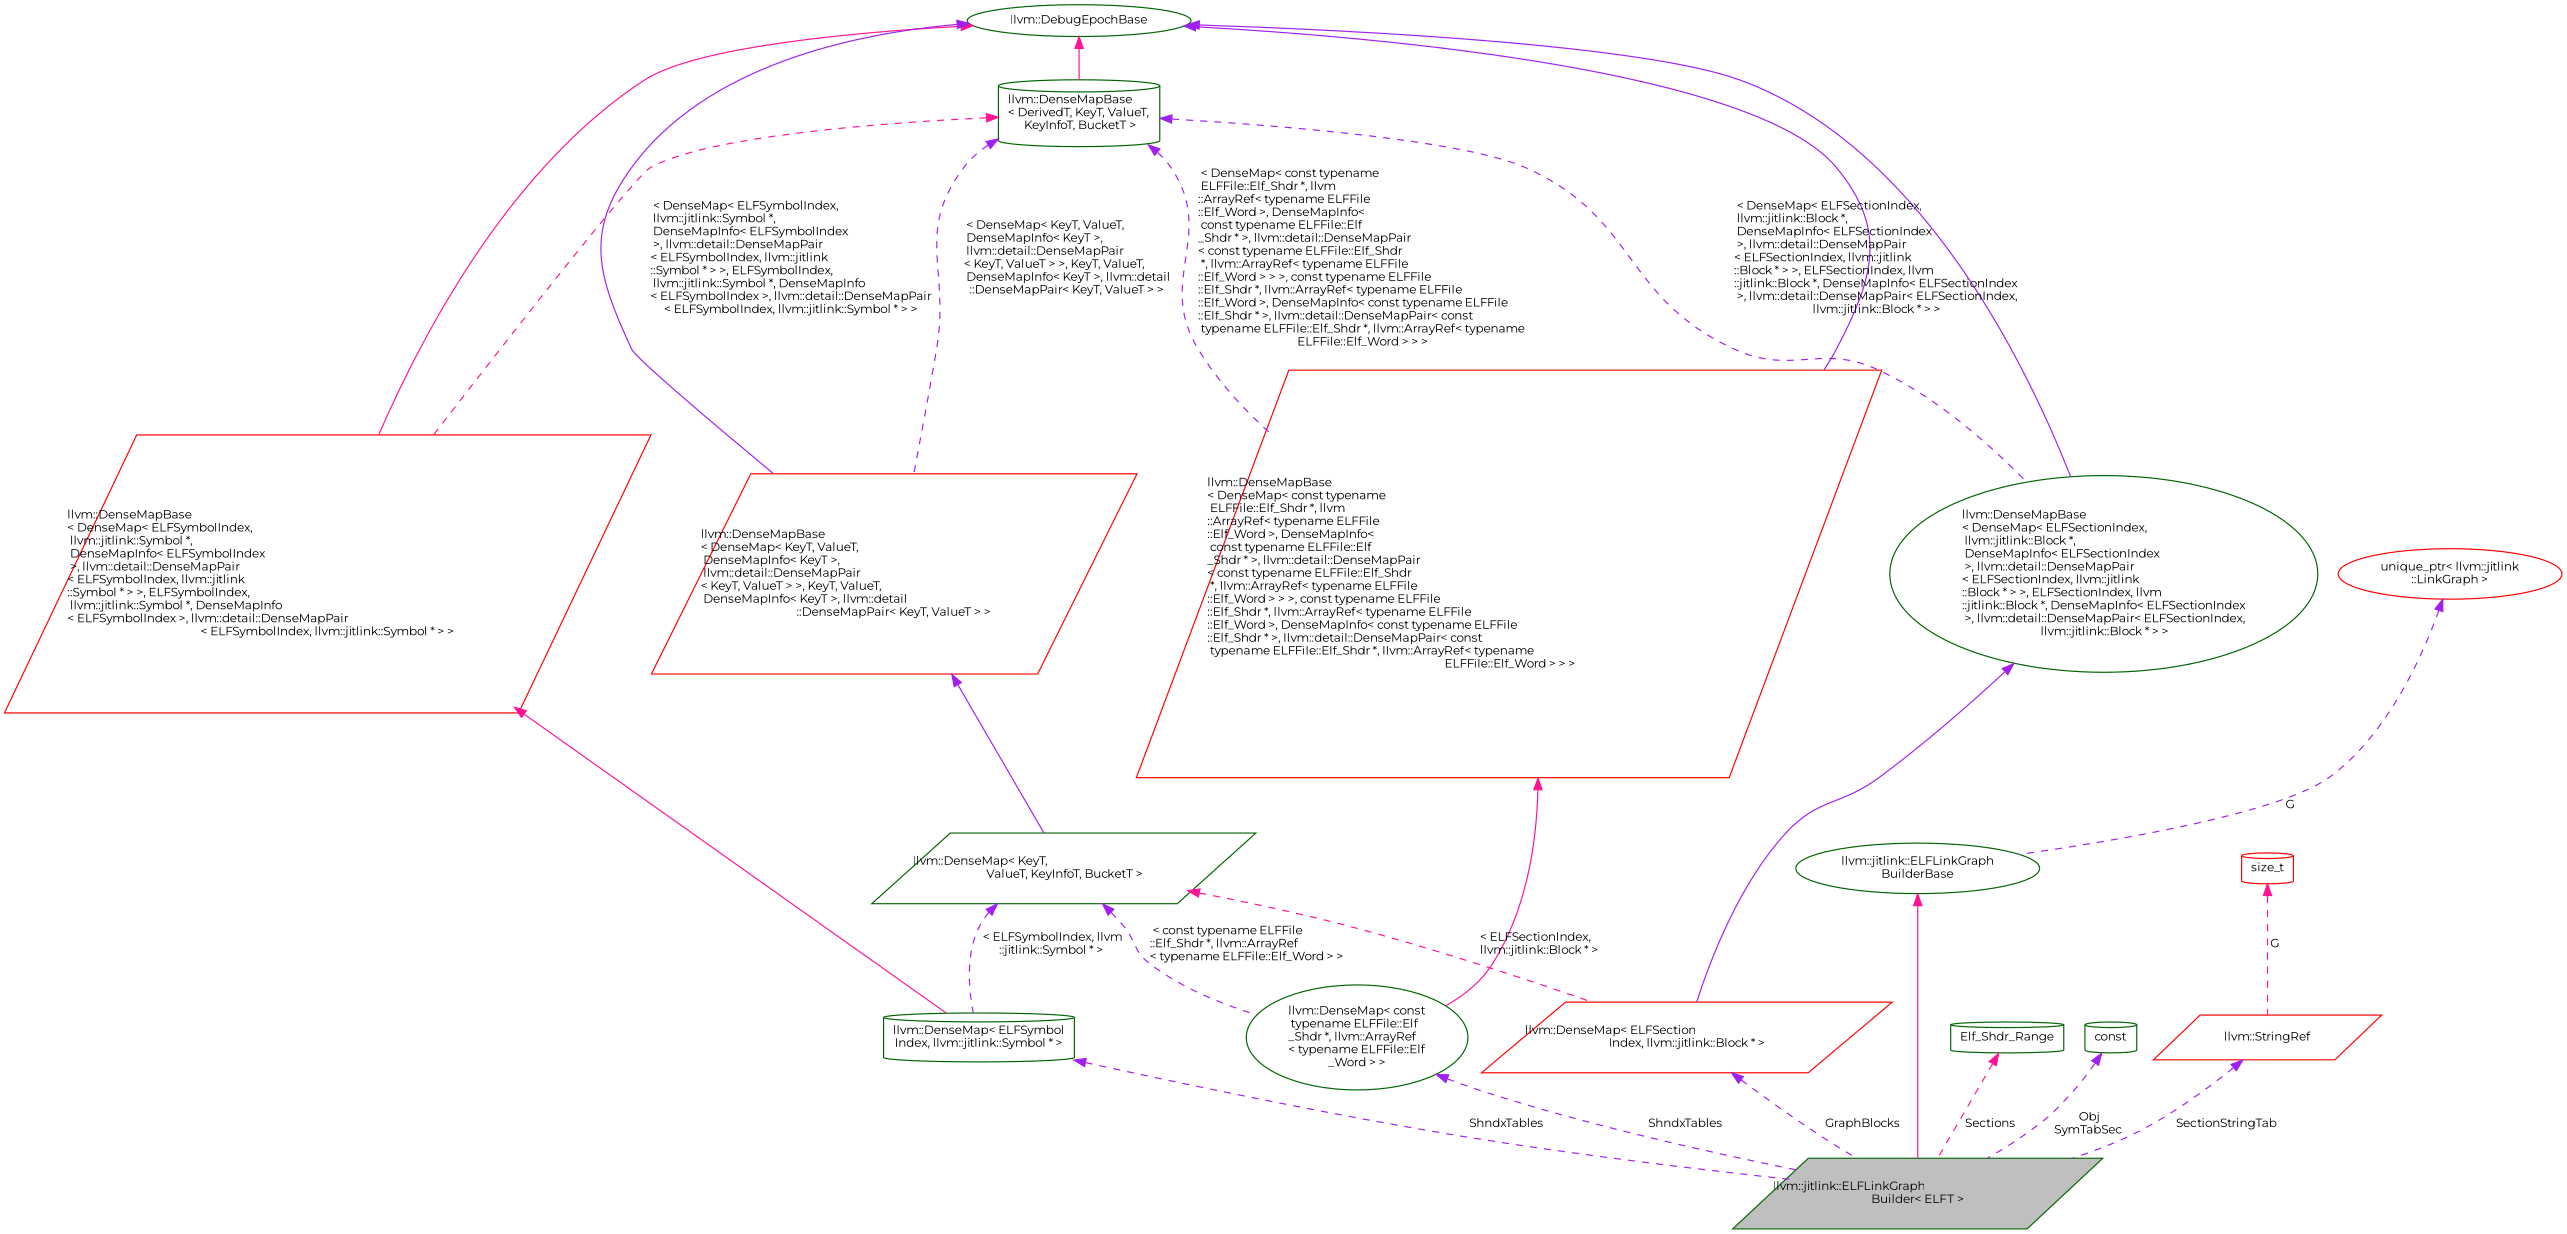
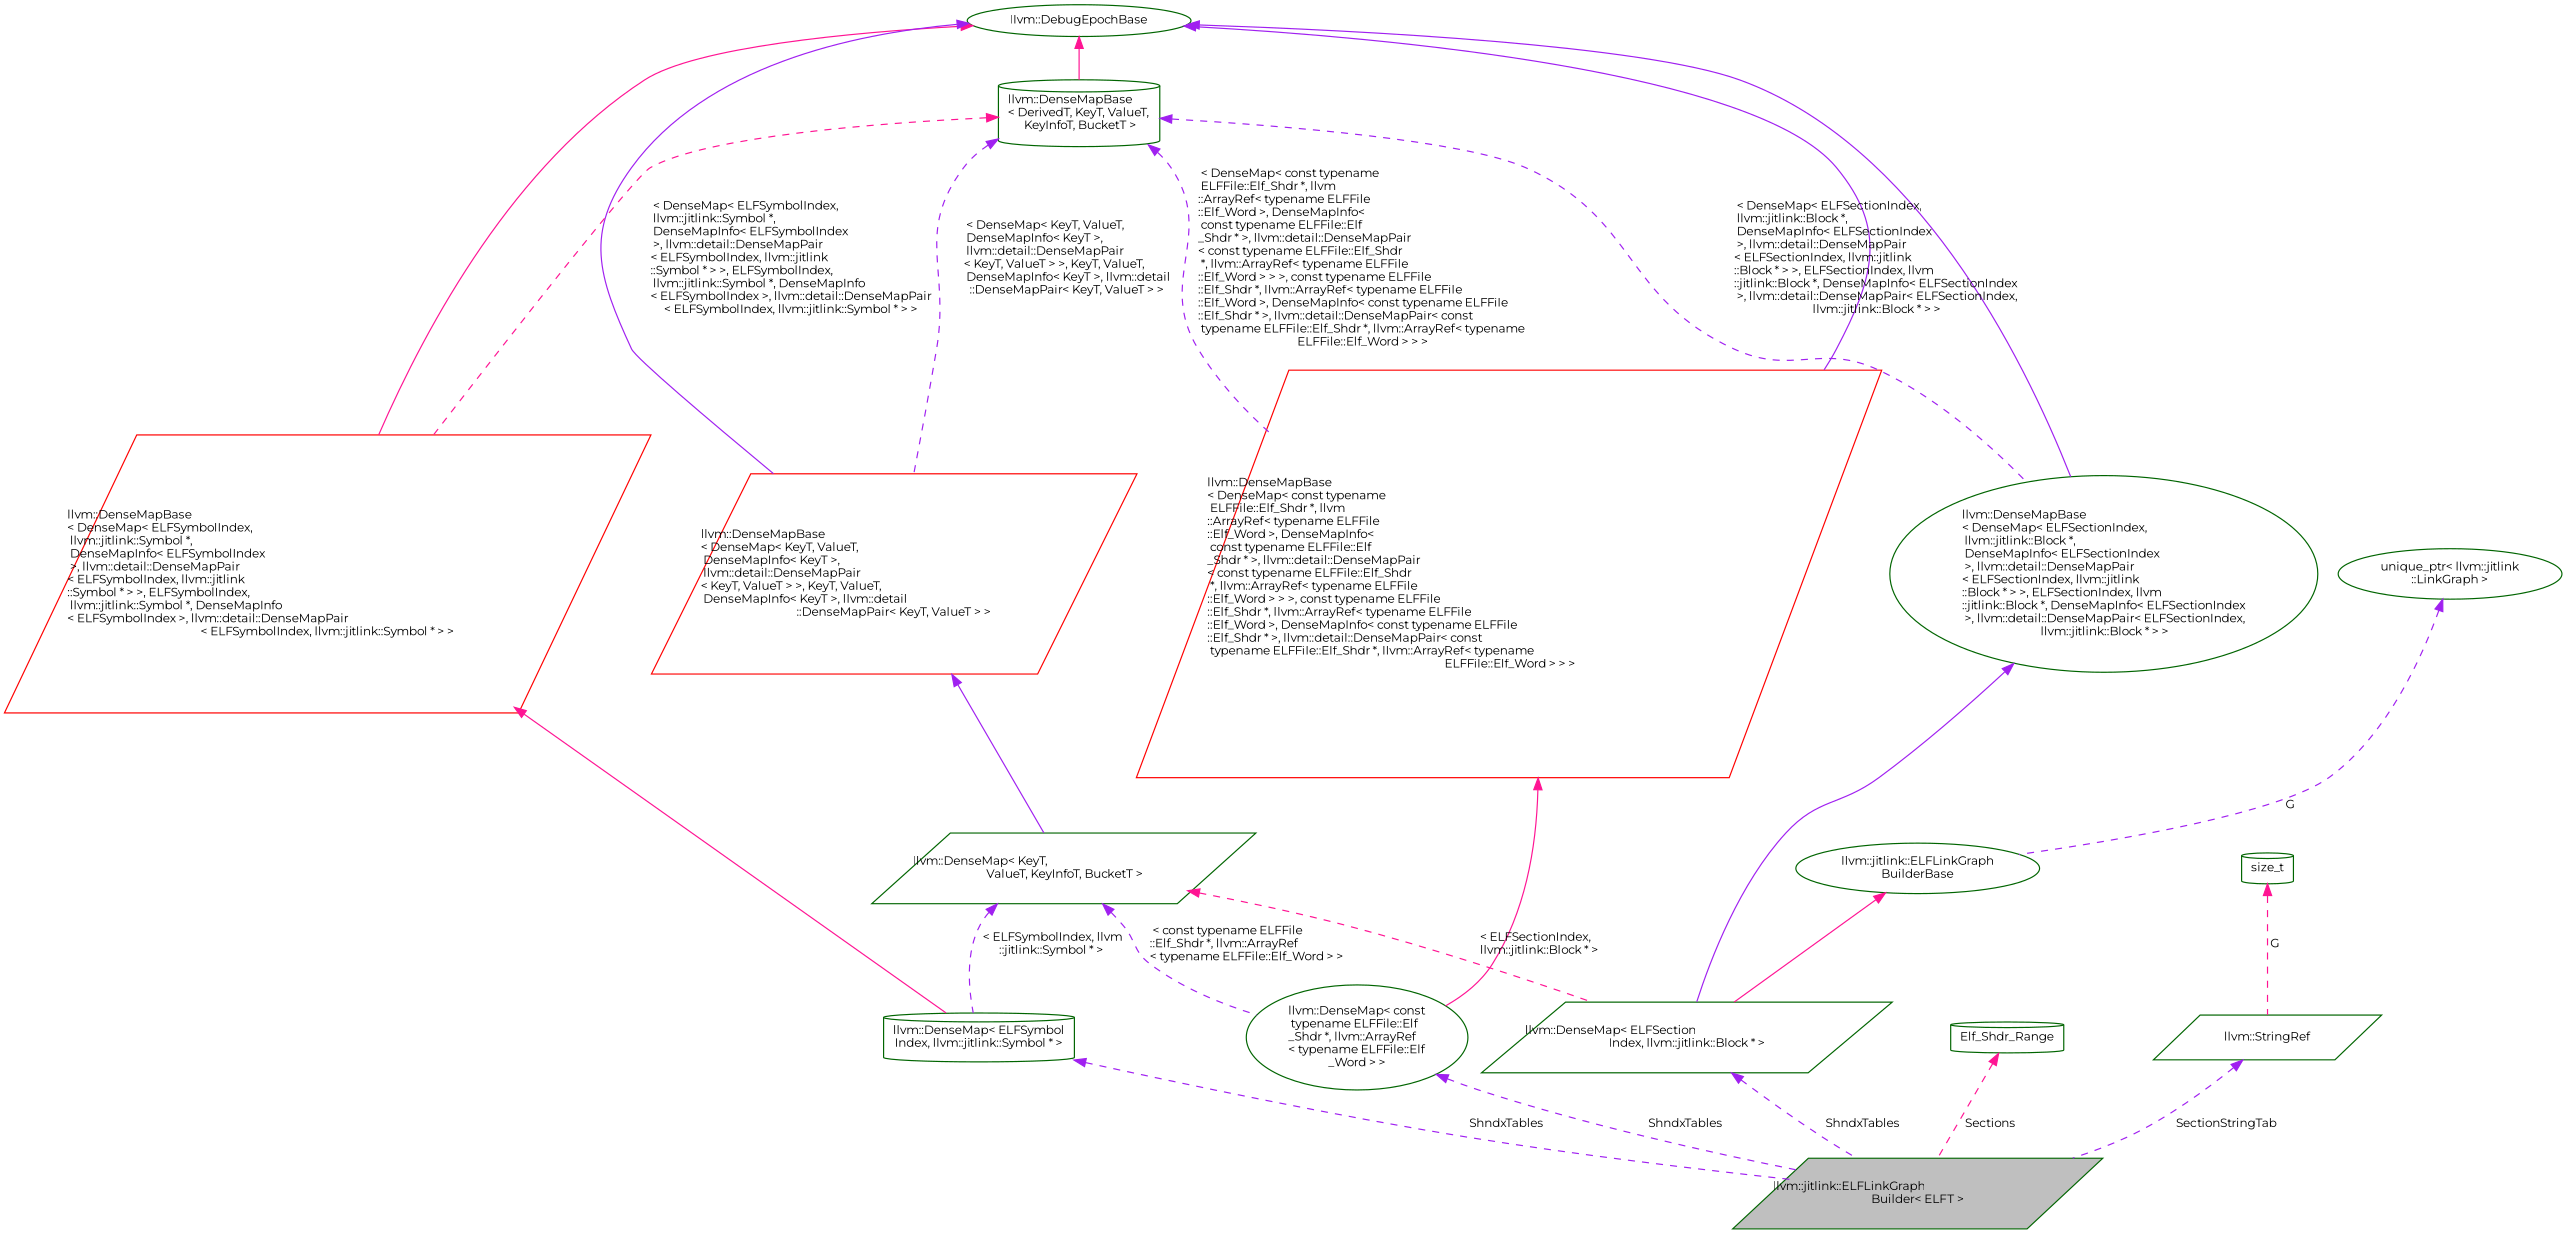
node "unique_ptr< llvm::jitlink ::LinkGraph >": color red -> darkgreen
node "size_t": color red -> darkgreen
edge "llvm::jitlink::ELFLinkGraph Builder< ELFT >" -> "llvm::jitlink::ELFLinkGraph BuilderBase": now "llvm::DenseMap< ELFSection Index, llvm::jitlink::Block * >" -> "llvm::jitlink::ELFLinkGraph BuilderBase"
node "llvm::DenseMap< ELFSection Index, llvm::jitlink::Block * >": color red -> darkgreen
node "const": removed
node "llvm::StringRef": color red -> darkgreen
edge "llvm::jitlink::ELFLinkGraph Builder< ELFT >" -> "llvm::DenseMap< ELFSection Index, llvm::jitlink::Block * >": label " GraphBlocks" -> " ShndxTables"
